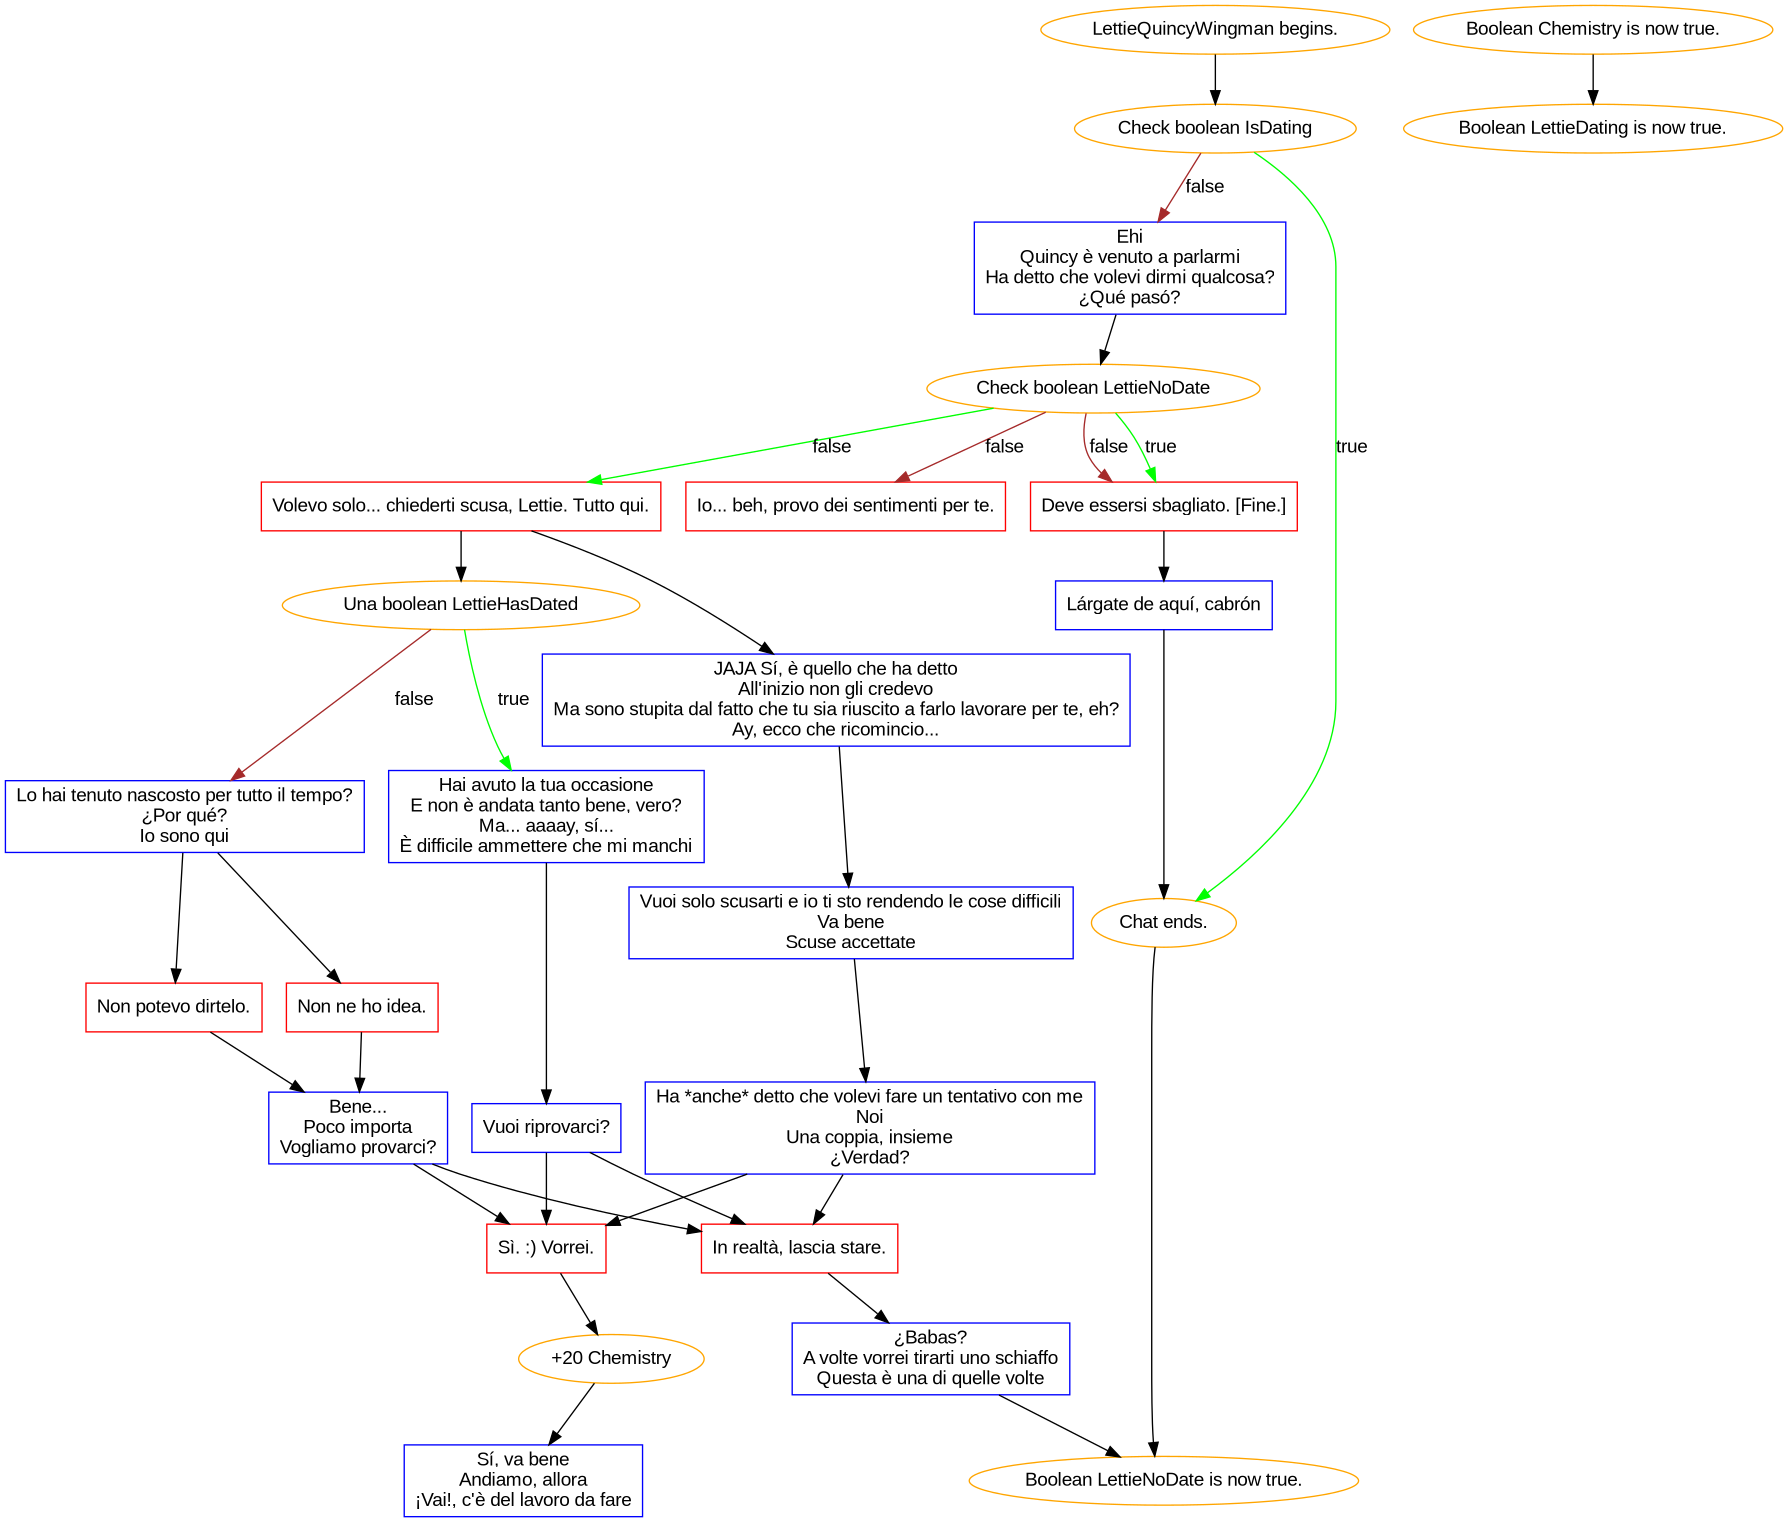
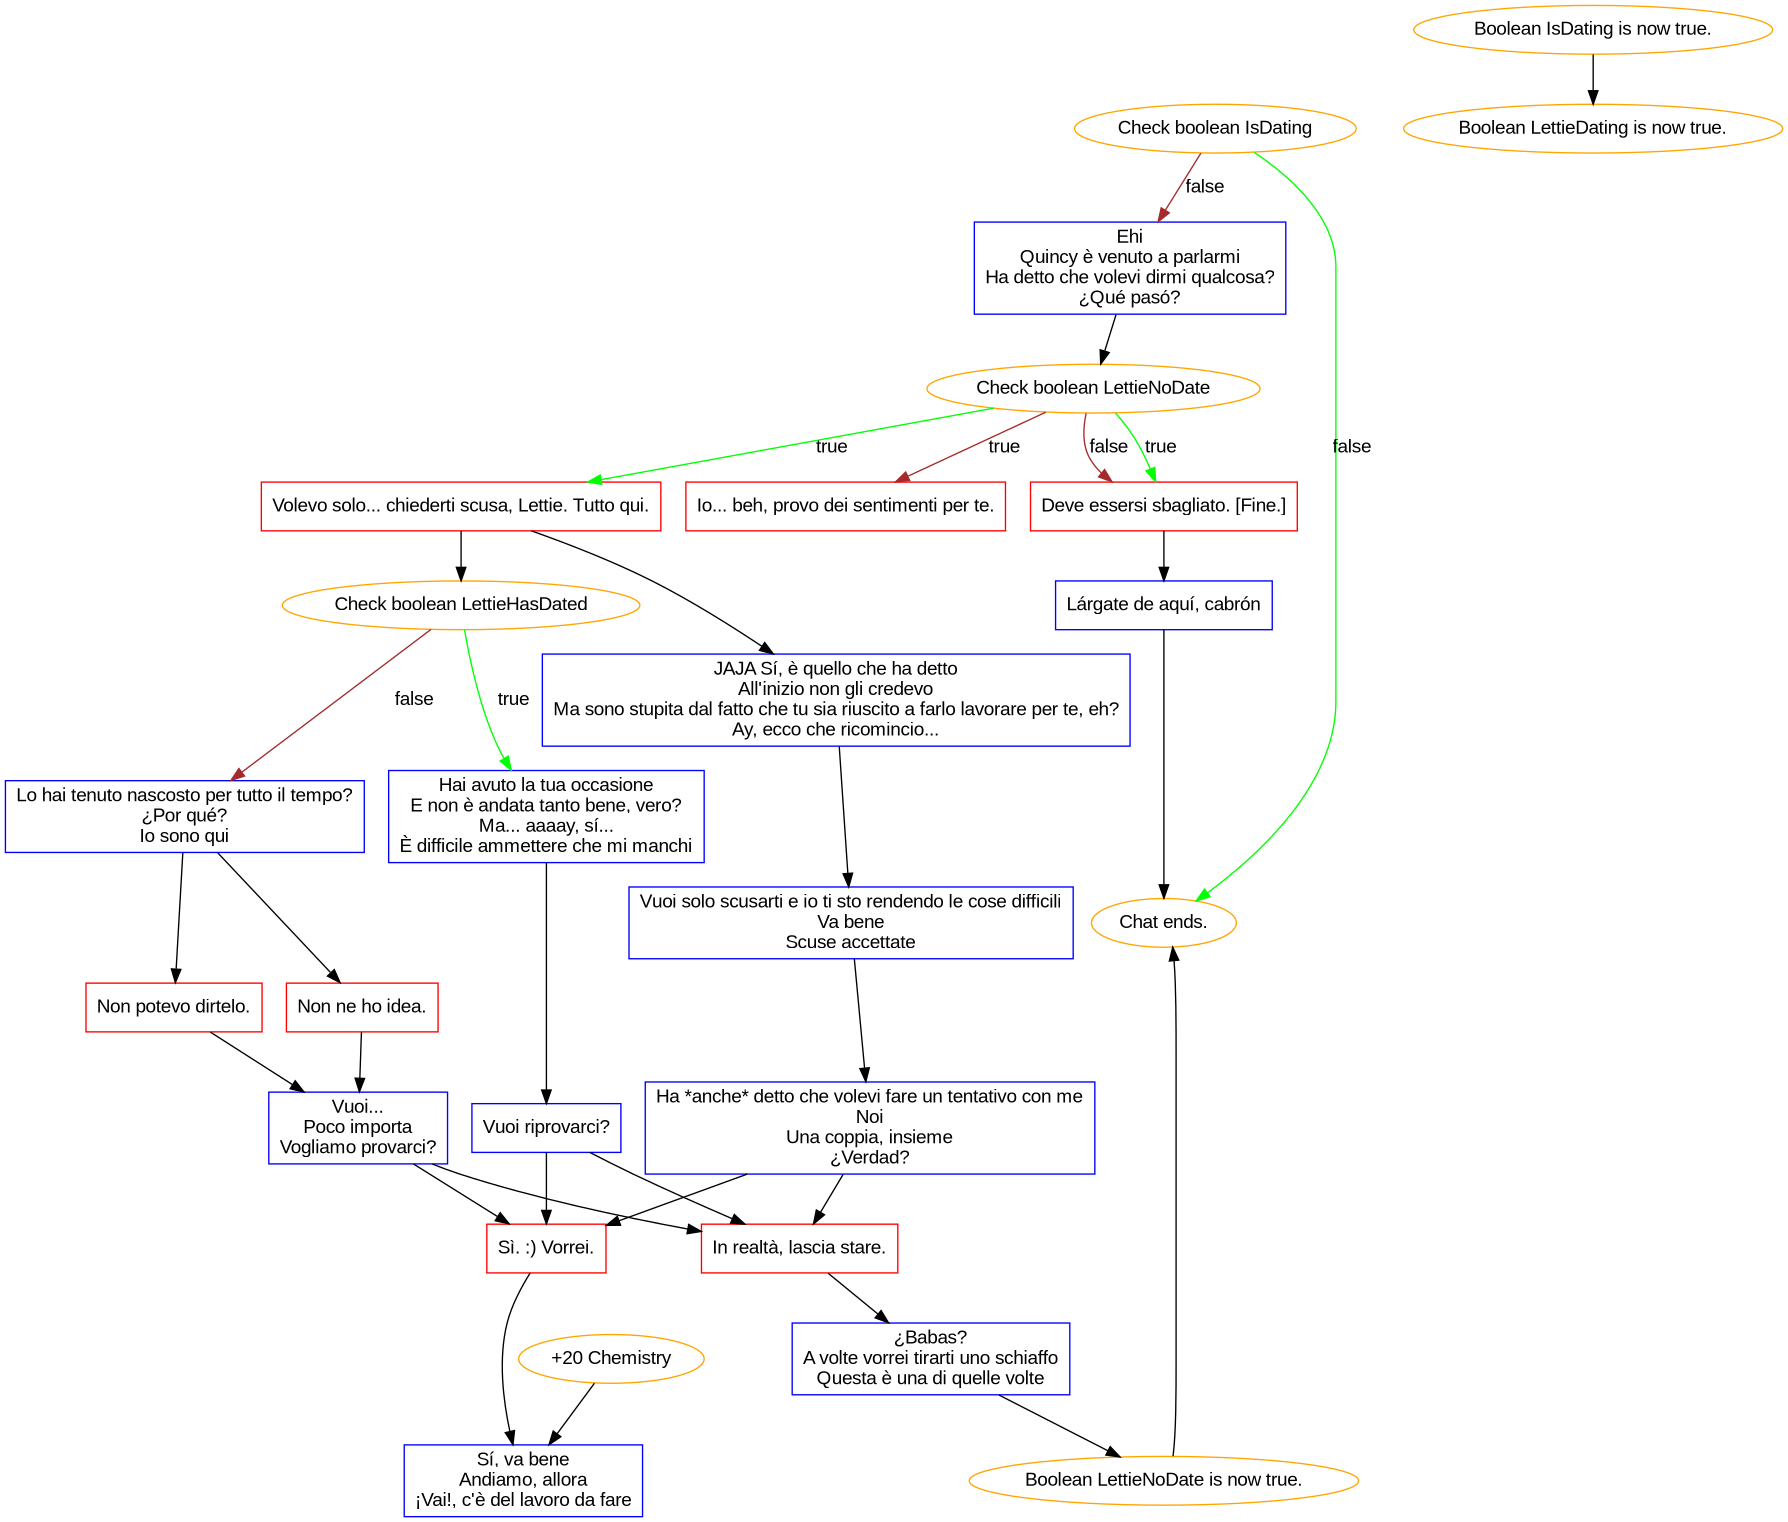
node "LettieQuincyWingman begins.": removed
node "Boolean Chemistry is now true.": label "Boolean Chemistry is now true." -> "Boolean IsDating is now true."
edge "Check boolean LettieNoDate" -> "Volevo solo... chiederti scusa, Lettie. Tutto qui.": label "false" -> "true"
edge "Check boolean LettieNoDate" -> "Io... beh, provo dei sentimenti per te.": label "false" -> "true"
edge "Check boolean IsDating" -> "Chat ends.": label "true" -> "false"
node "Una boolean LettieHasDated": label "Una boolean LettieHasDated" -> "Check boolean LettieHasDated"
node "Bene... Poco importa Vogliamo provarci?": label "Bene... Poco importa Vogliamo provarci?" -> "Vuoi... Poco importa Vogliamo provarci?"
edge "Chat ends." -> "Boolean LettieNoDate is now true.": reversed
edge "Sì. :) Vorrei." -> "+20 Chemistry": now "Sì. :) Vorrei." -> "Sí, va bene Andiamo, allora ¡Vai!, c'è del lavoro da fare"
